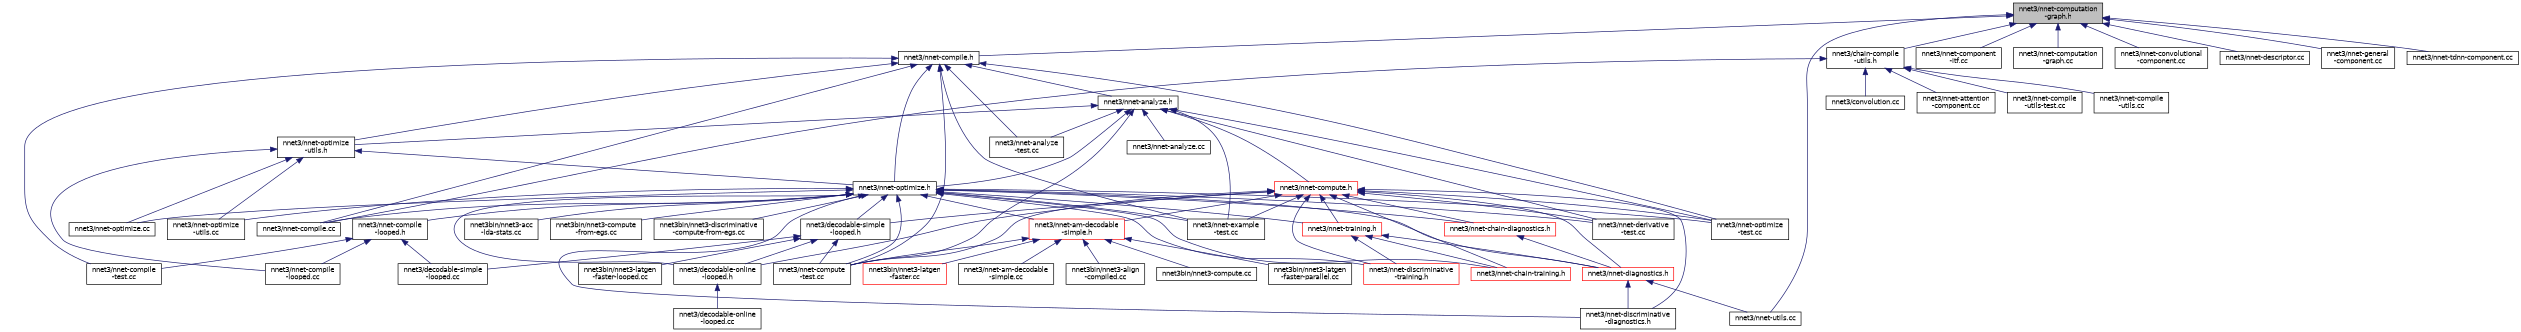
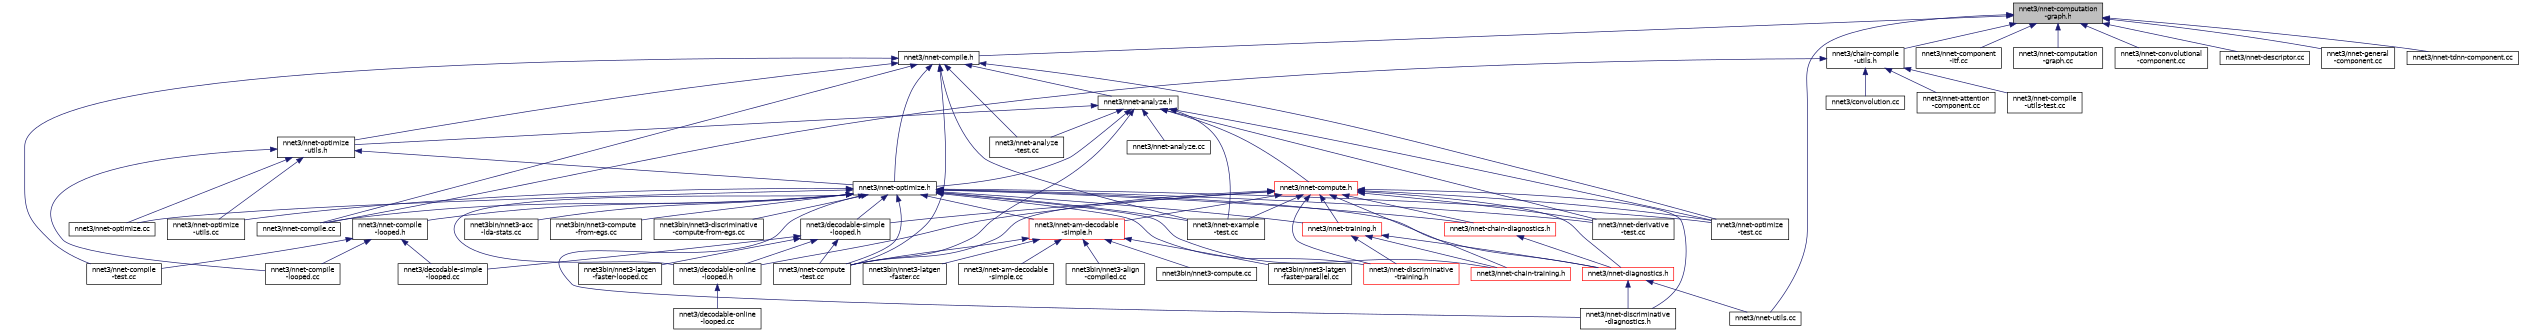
node "nnet3/nnet-compile -utils.cc": removed
node "nnet3bin/nnet3-latgen -faster.cc": color red -> black
